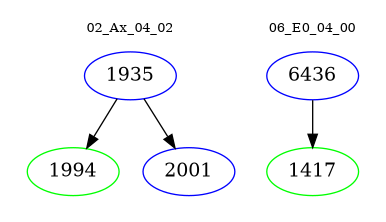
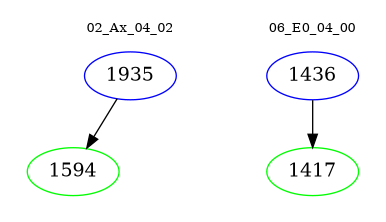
node "6436": label "6436" -> "1436"
node "1994": label "1994" -> "1594"
node "2001": removed
